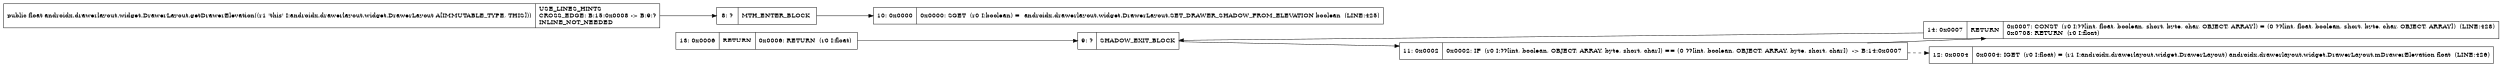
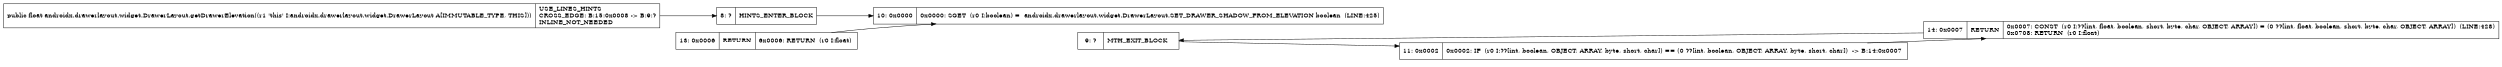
node "8: ?": text "MTH_ENTER_BLOCK" -> "HINTS_ENTER_BLOCK"
node "13: 0x0006": text "0x0006: RETURN  (r0 I:float)" -> "6x0006: RETURN  (r0 I:float)"
edge "13: 0x0006" -> "9: ?": now "13: 0x0006" -> "10: 0x0000"
node "9: ?": text "SHADOW_EXIT_BLOCK" -> "MTH_EXIT_BLOCK"
node "12: 0x0004": removed
